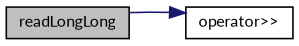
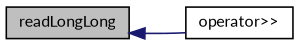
edge "readLongLong" -> "operator>>": reversed
